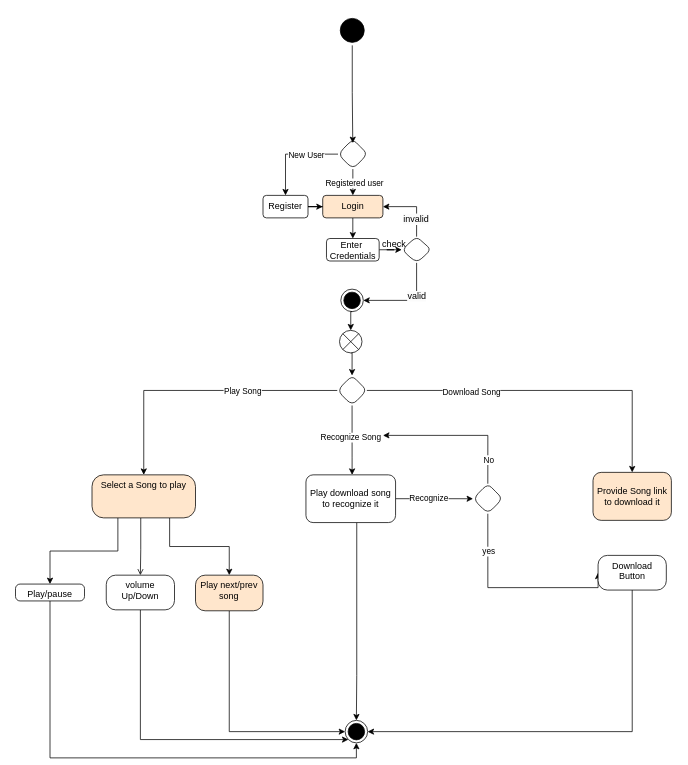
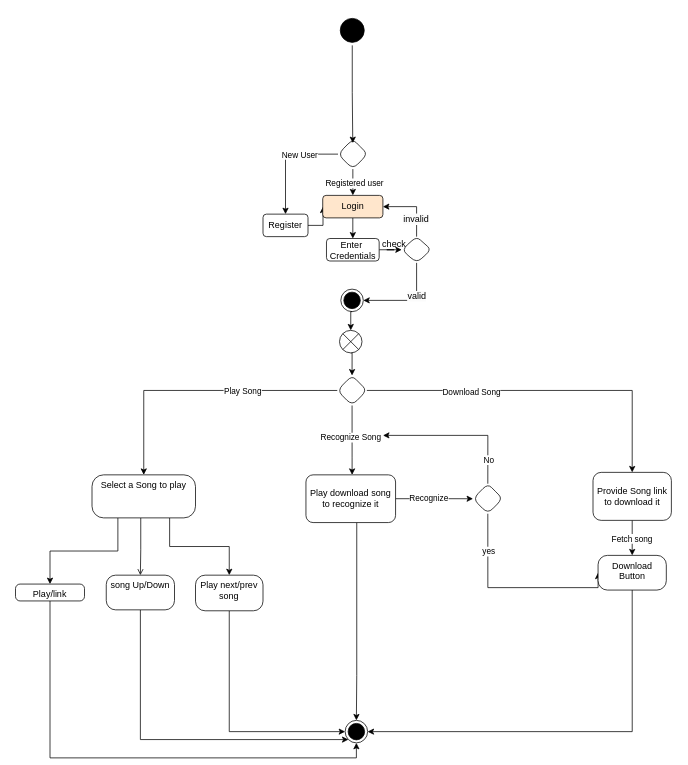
node "Register": moved (285, 207) -> (285, 225)
node "Select a Song to play": fillcolor #ffe6cc -> #ffffff
node "Provide Song link to download it": fillcolor #ffe6cc -> #ffffff
edge "Provide Song link to download it" -> "Download Button": added, label "Fetch song"
node "volume Up/Down": label "volume Up/Down" -> "song Up/Down"
node "Play next/prev song": fillcolor #ffe6cc -> #ffffff
node "Play/pause": label "Play/pause" -> "Play/link"
